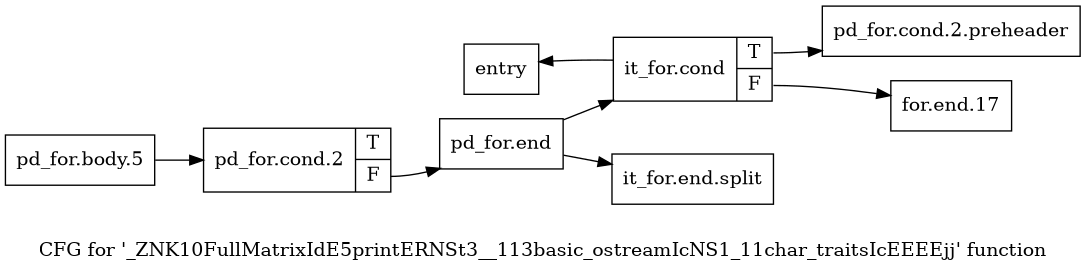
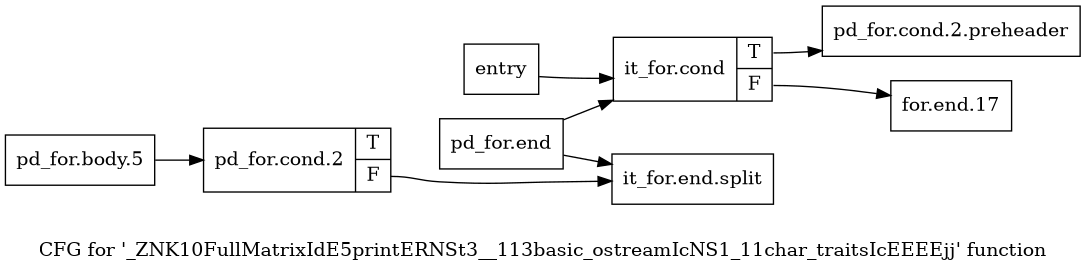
edge "it_for.cond" -> "entry": reversed
edge "pd_for.cond.2" -> "pd_for.end": now "pd_for.cond.2" -> "it_for.end.split"
